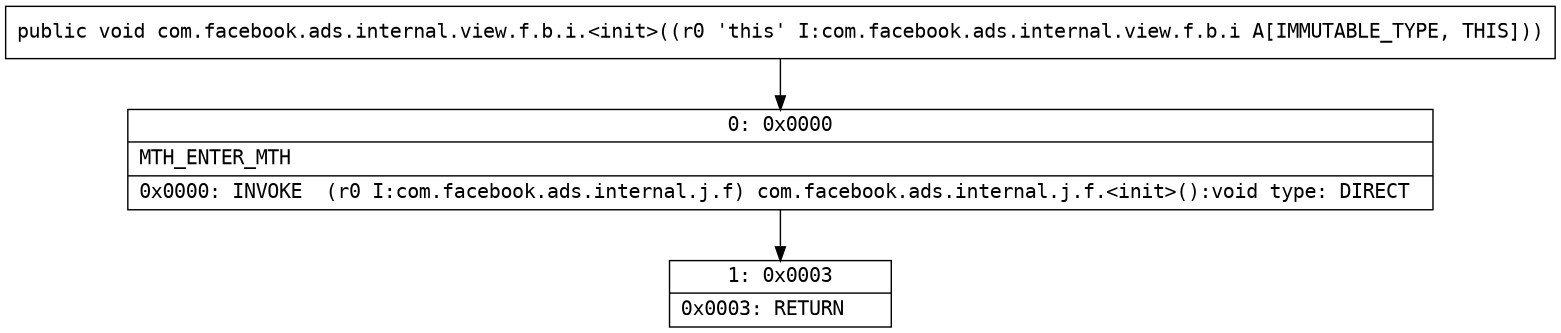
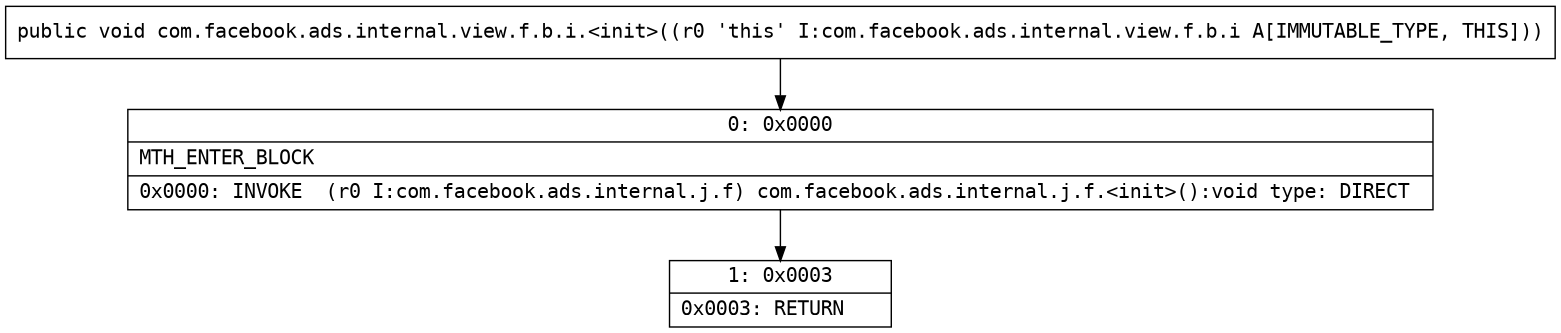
node "0: 0x0000": text "MTH_ENTER_MTH" -> "MTH_ENTER_BLOCK"
